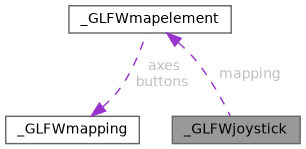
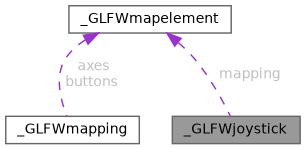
edge "_GLFWmapelement" -> "_GLFWmapping": reversed
